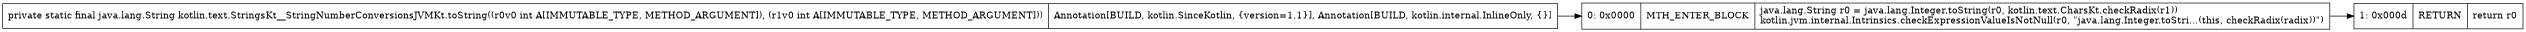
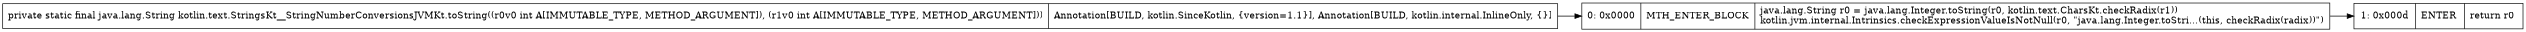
node "1: 0x000d": text "RETURN" -> "ENTER"
